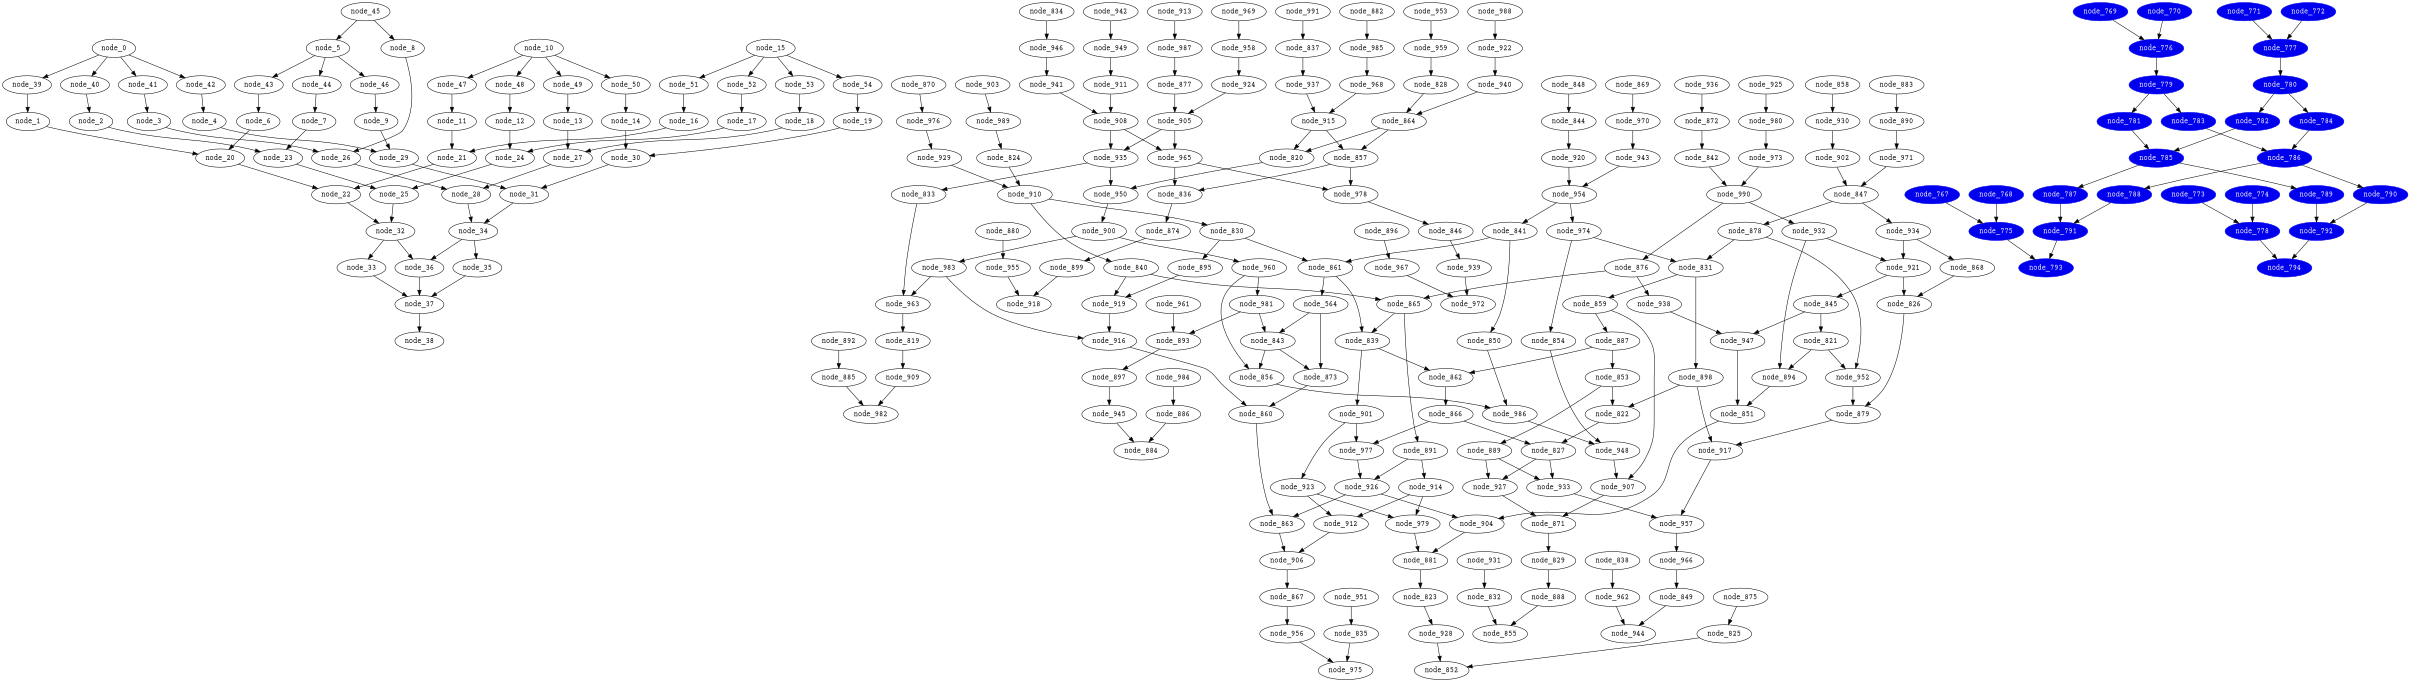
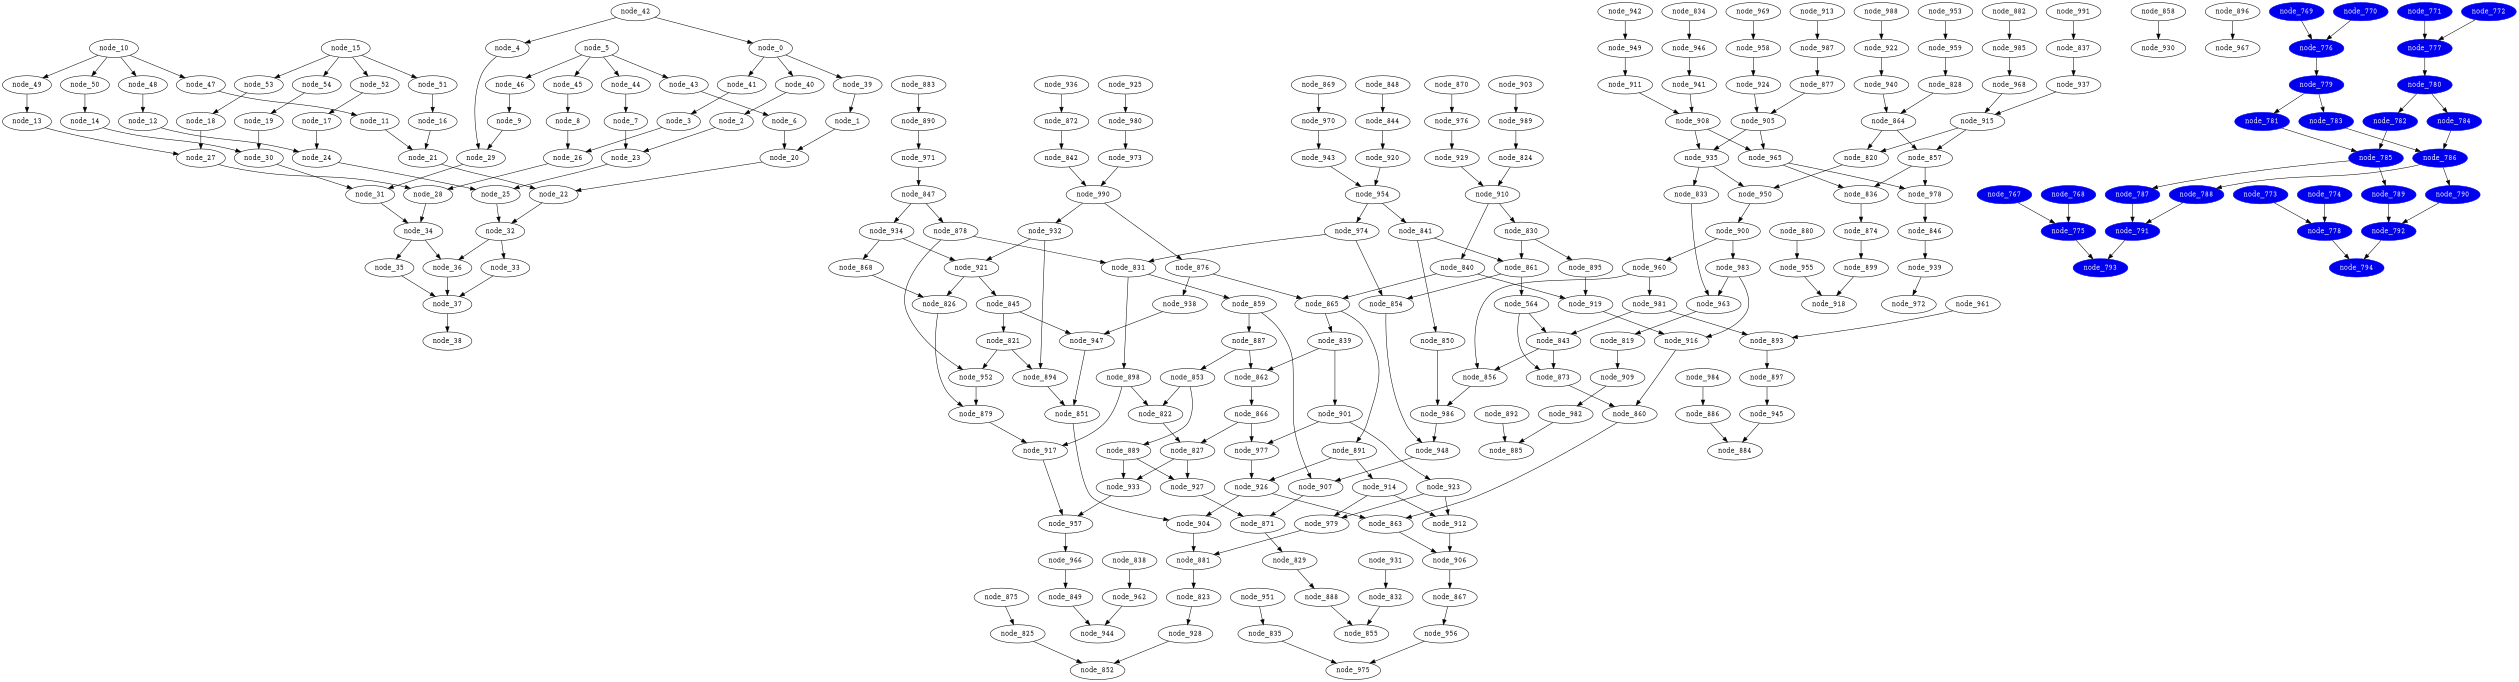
edge "node_45" -> "node_5": reversed
edge "node_0" -> "node_42": reversed
node "node_902": removed
edge "node_967" -> "node_972": removed
edge "node_861" -> "node_839": now "node_861" -> "node_854"
edge "node_885" -> "node_982": reversed
